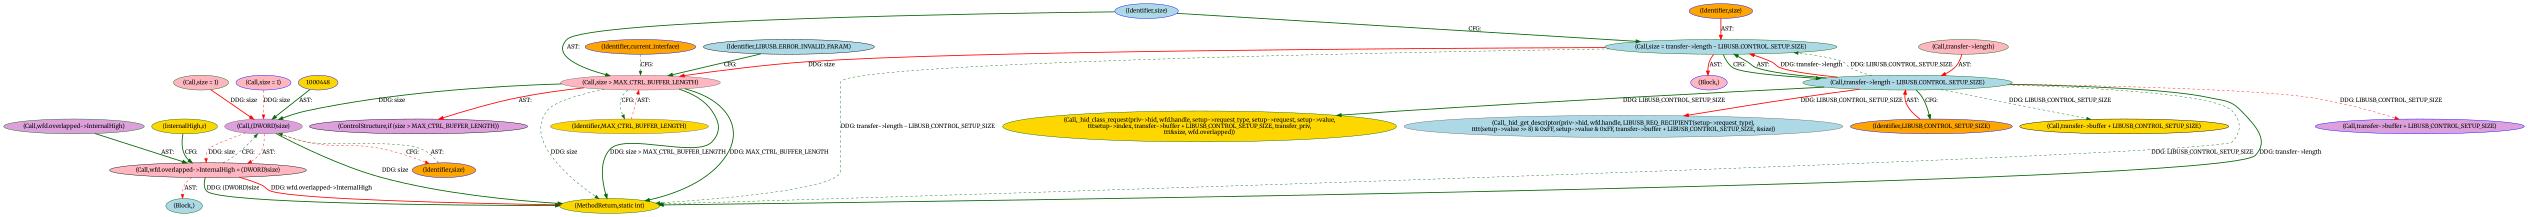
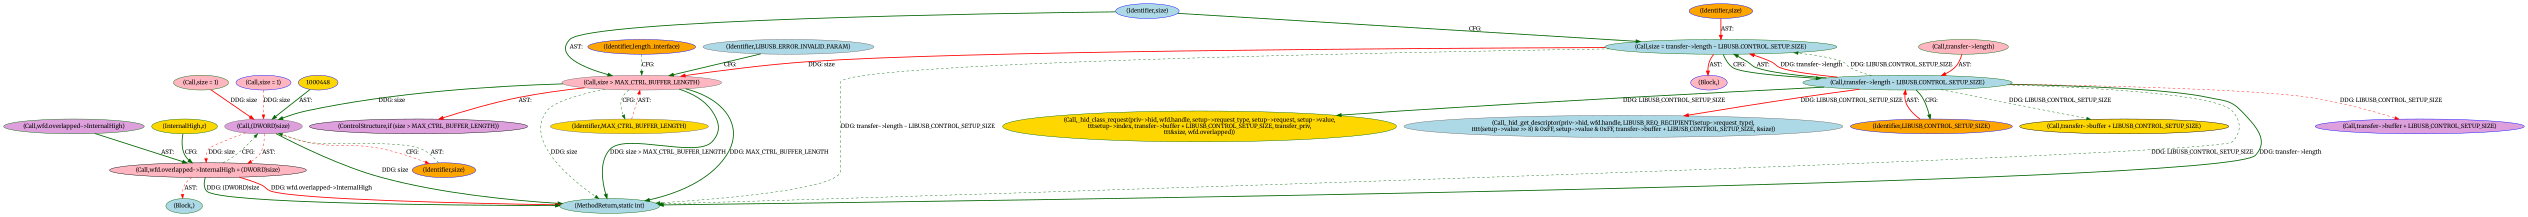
node "(Identifier,current_interface)": label "(Identifier,current_interface)" -> "(Identifier,length_interface)"
node "(Identifier,LIBUSB_ERROR_INVALID_PARAM)": color black -> gray40
node "(MethodReturn,static int)": fillcolor gold -> lightblue
